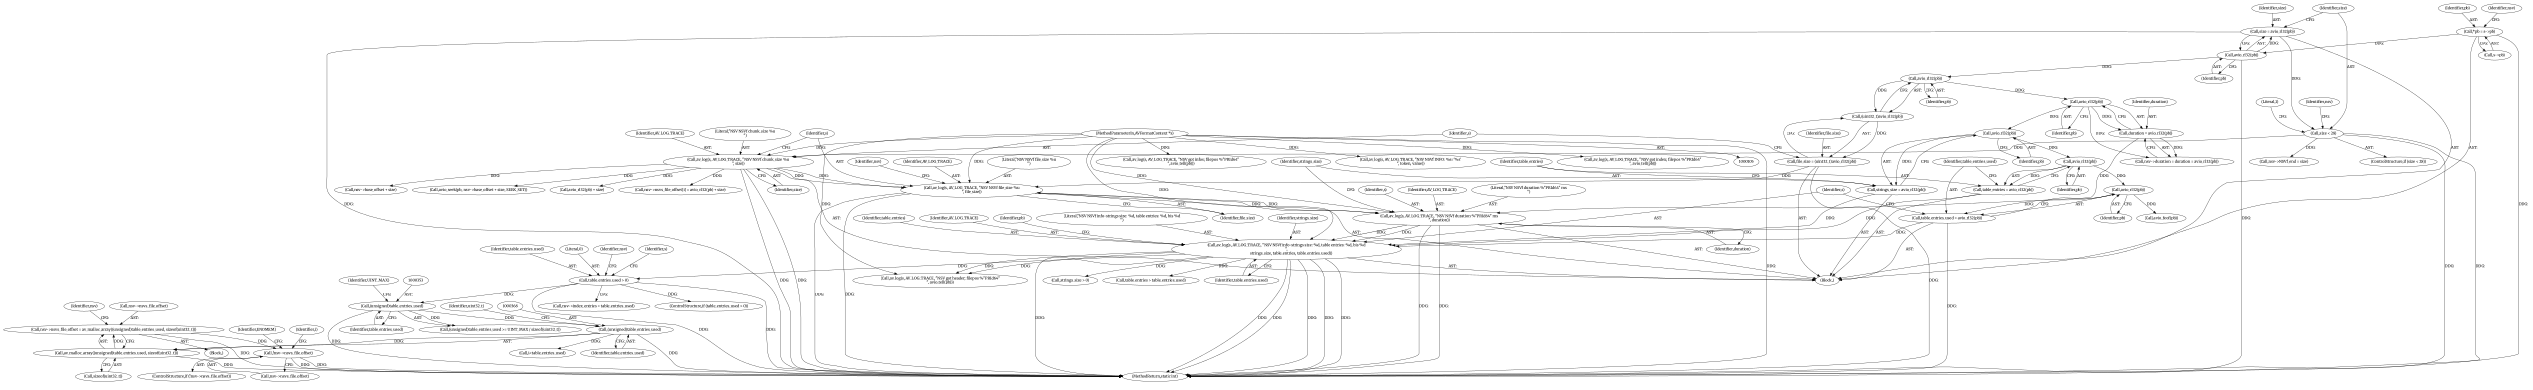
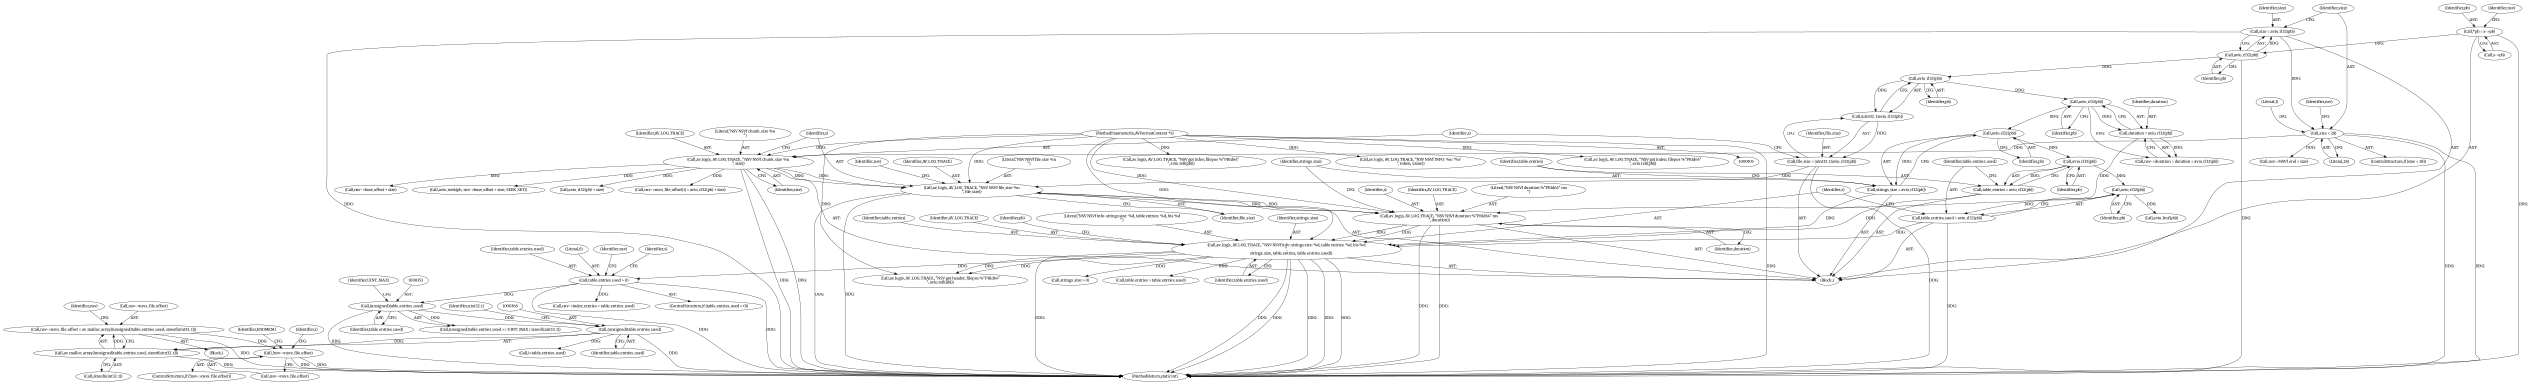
node "(Literal,28)": added
edge "(Call,table_entries_used > 0)" -> "(Call,nsv->index_entries = table_entries_used)": label "CFG: " -> "DDG: "
edge "(Call,table_entries_used > 0)" -> "(ControlStructure,if (table_entries_used > 0))": label "DDG: " -> "AST: "
